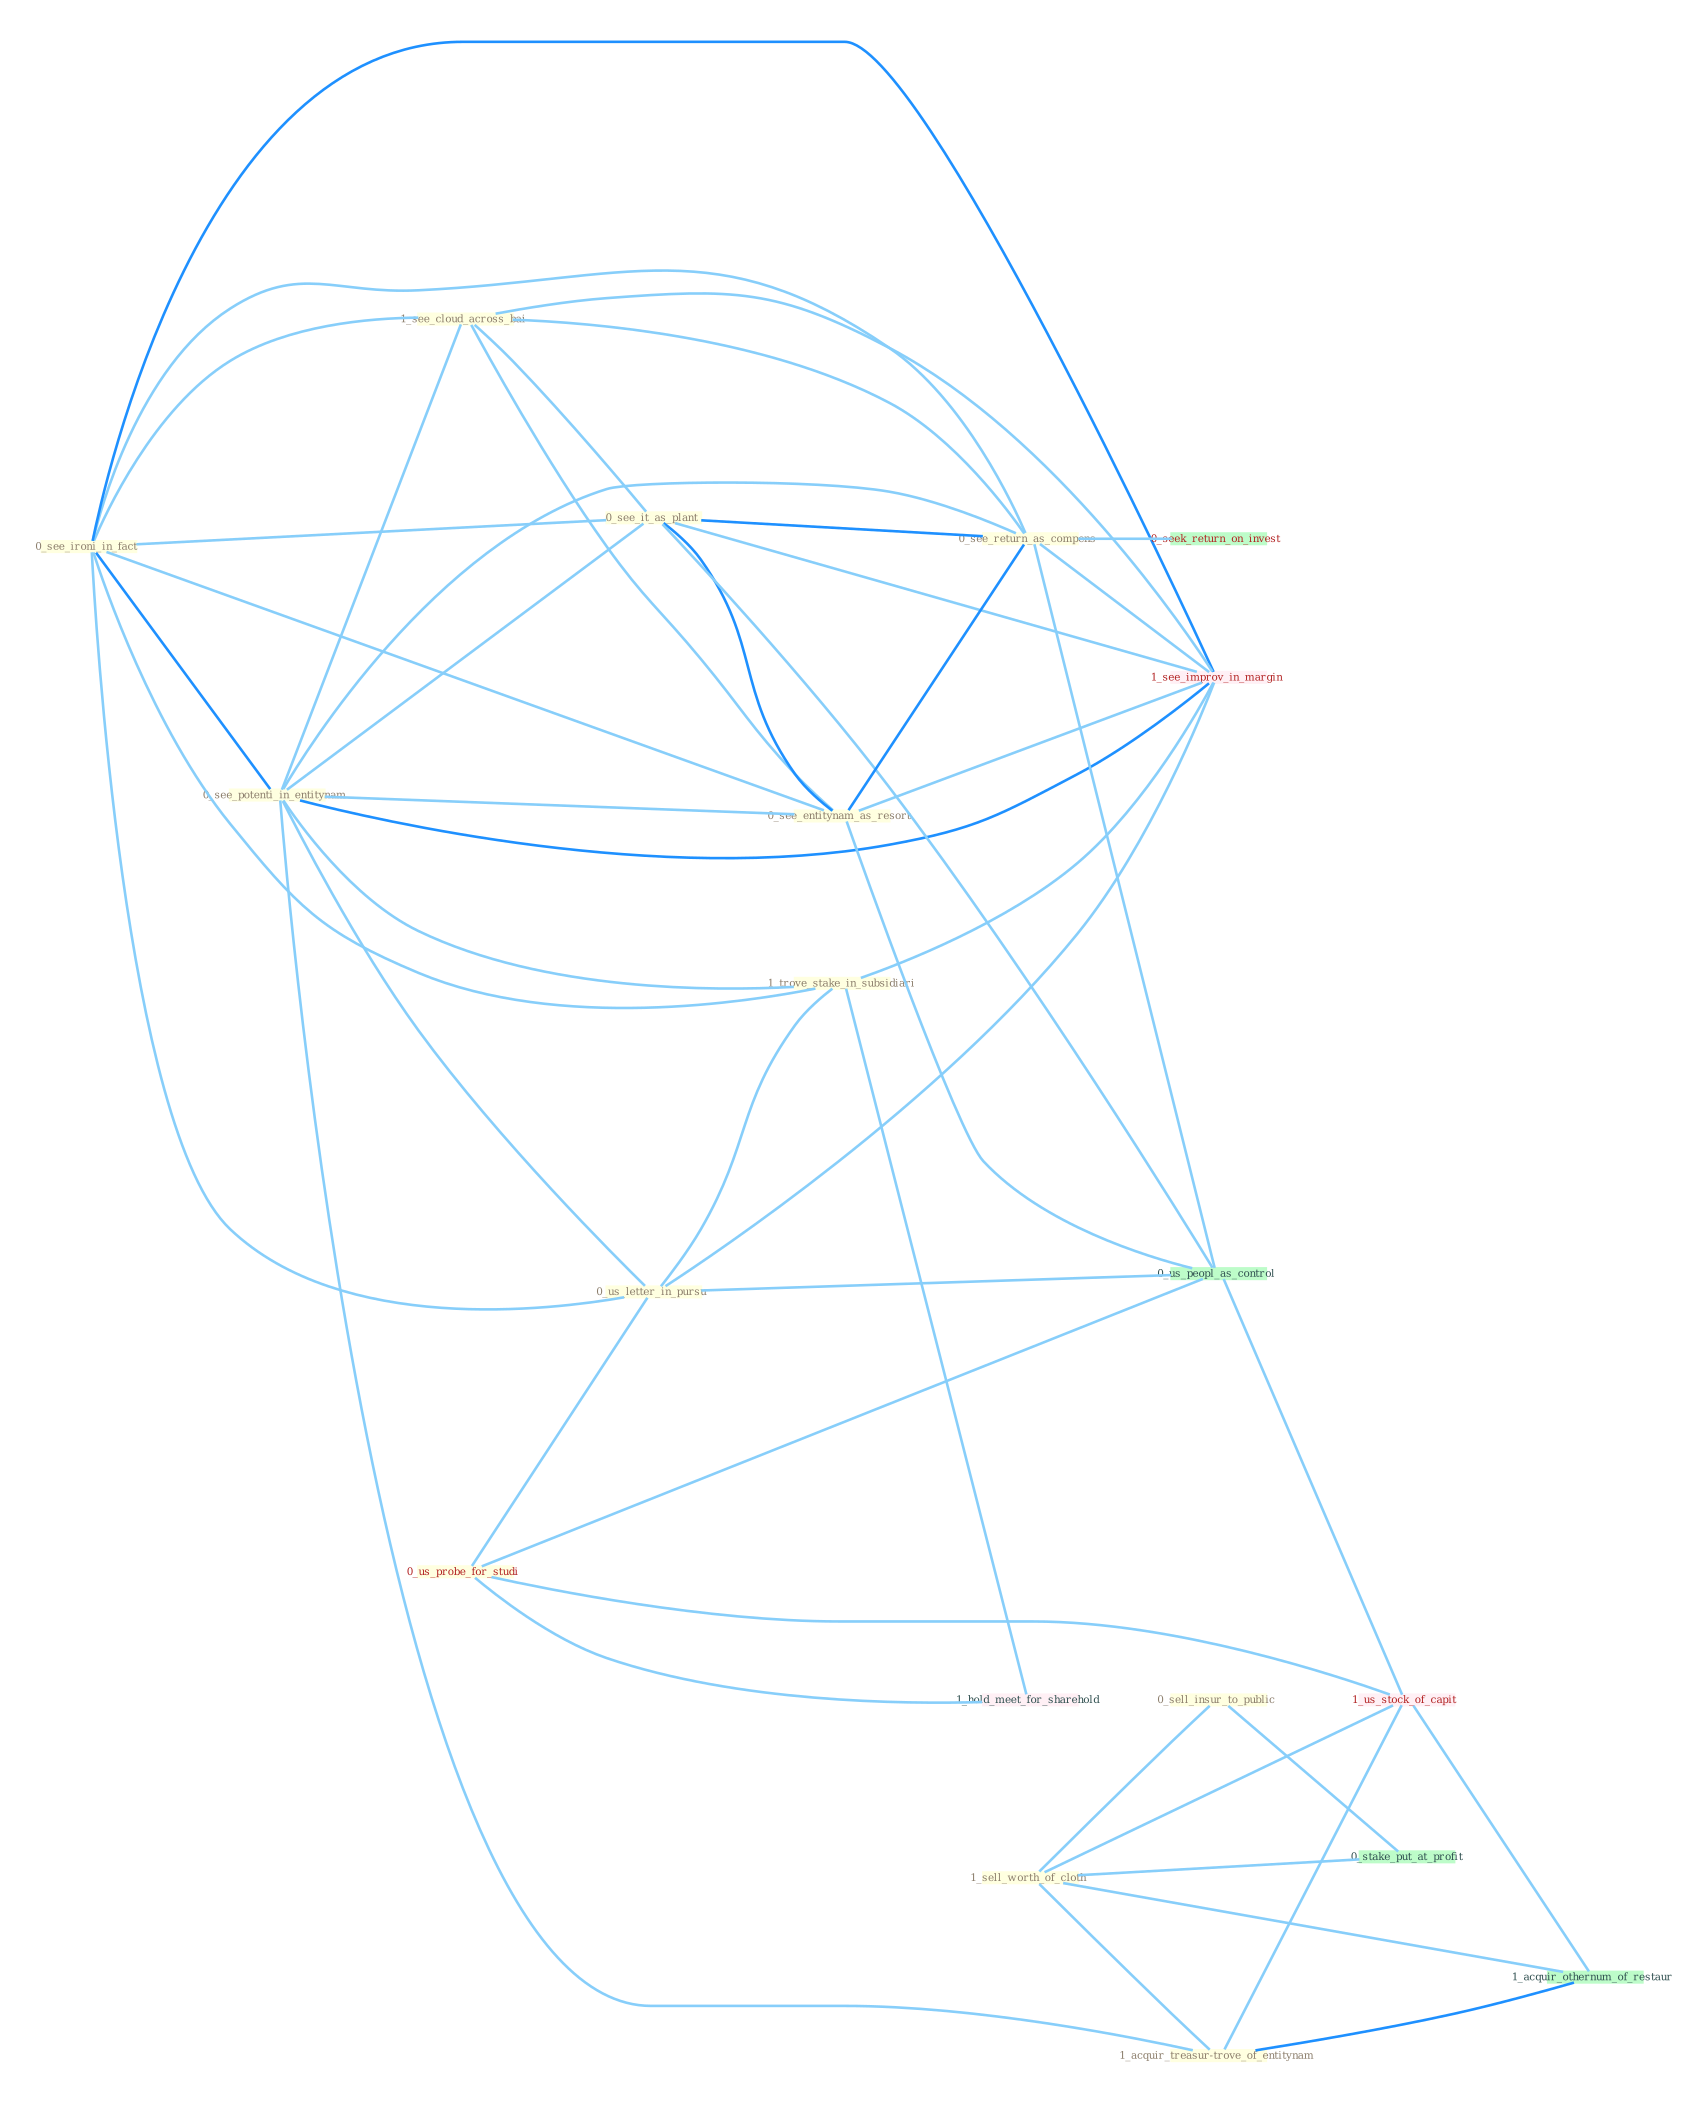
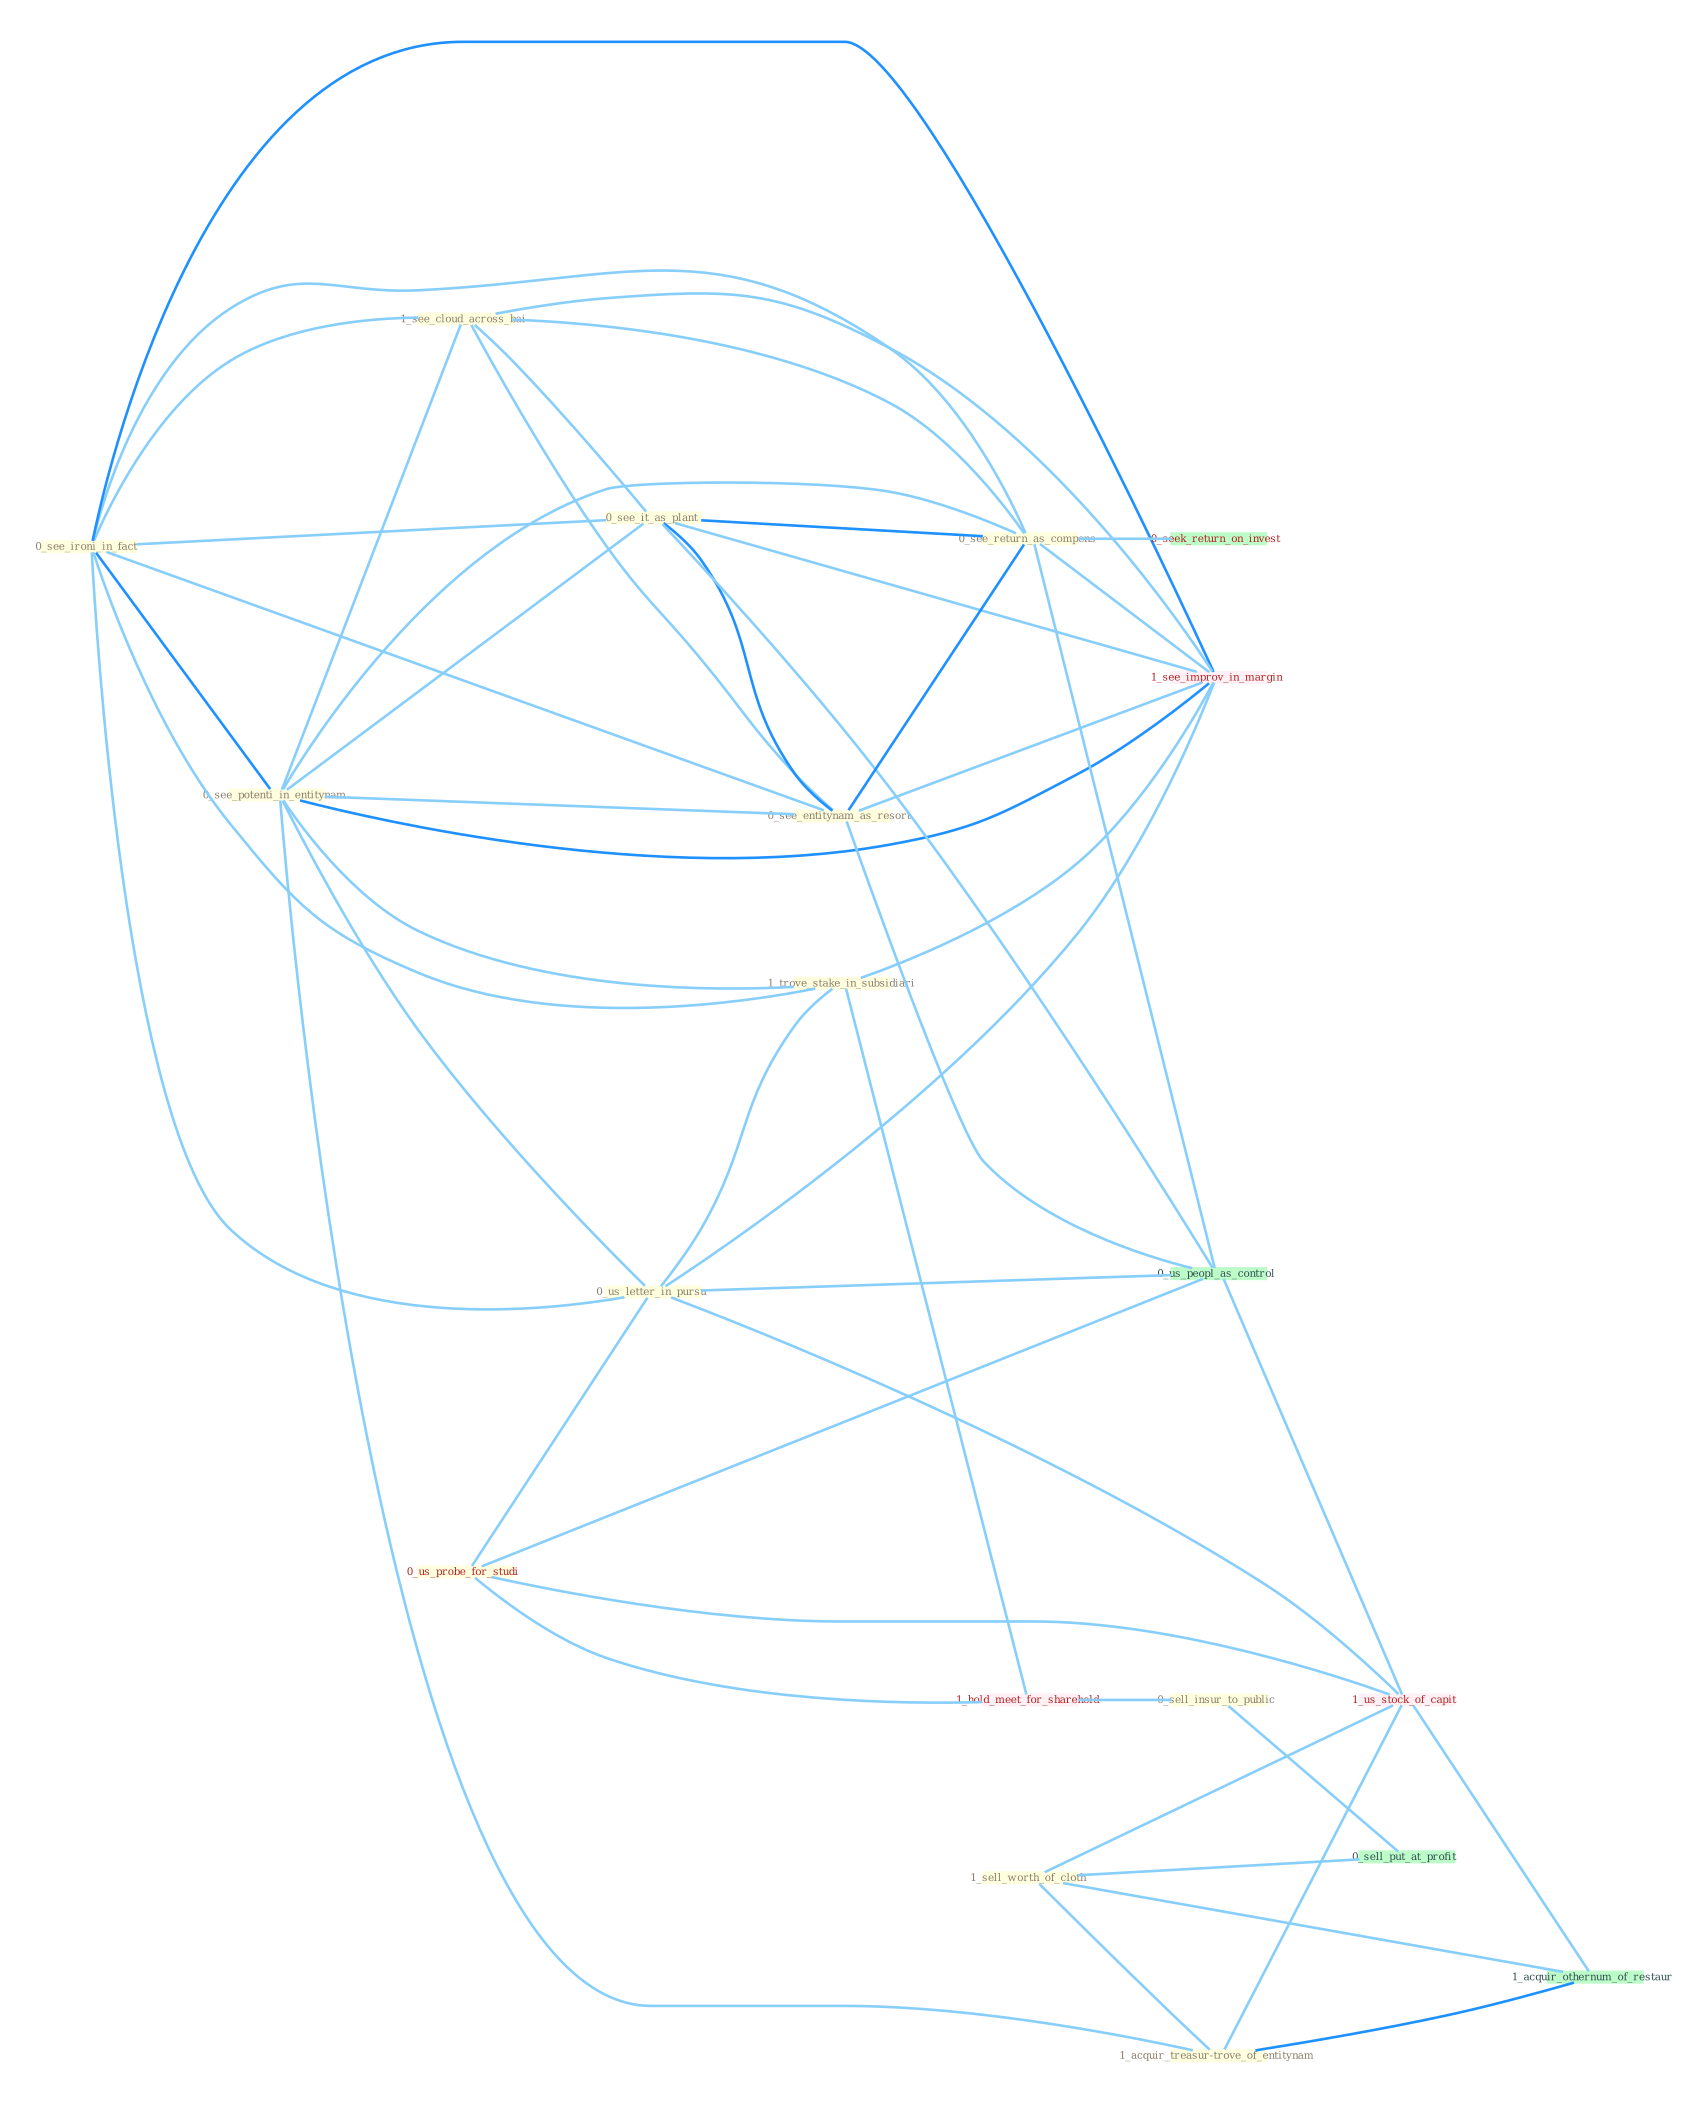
edge "0_us_letter_in_pursu" -- "1_us_stock_of_capit": added
node "1_hold_meet_for_sharehold": fontcolor #2f4f4f -> #b22222
edge "0_sell_insur_to_public" -- "1_sell_worth_of_cloth": now "0_sell_insur_to_public" -- "1_hold_meet_for_sharehold"
node "0_stake_put_at_profit": label "0_stake_put_at_profit" -> "0_sell_put_at_profit"
